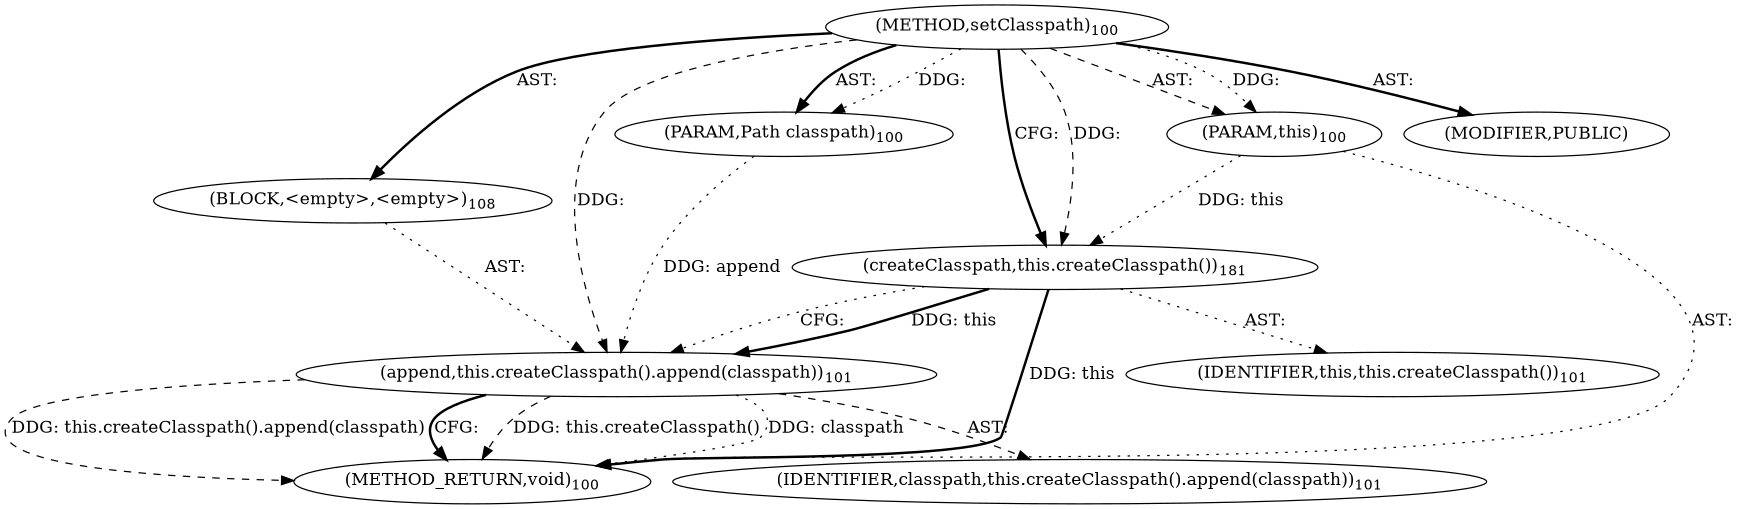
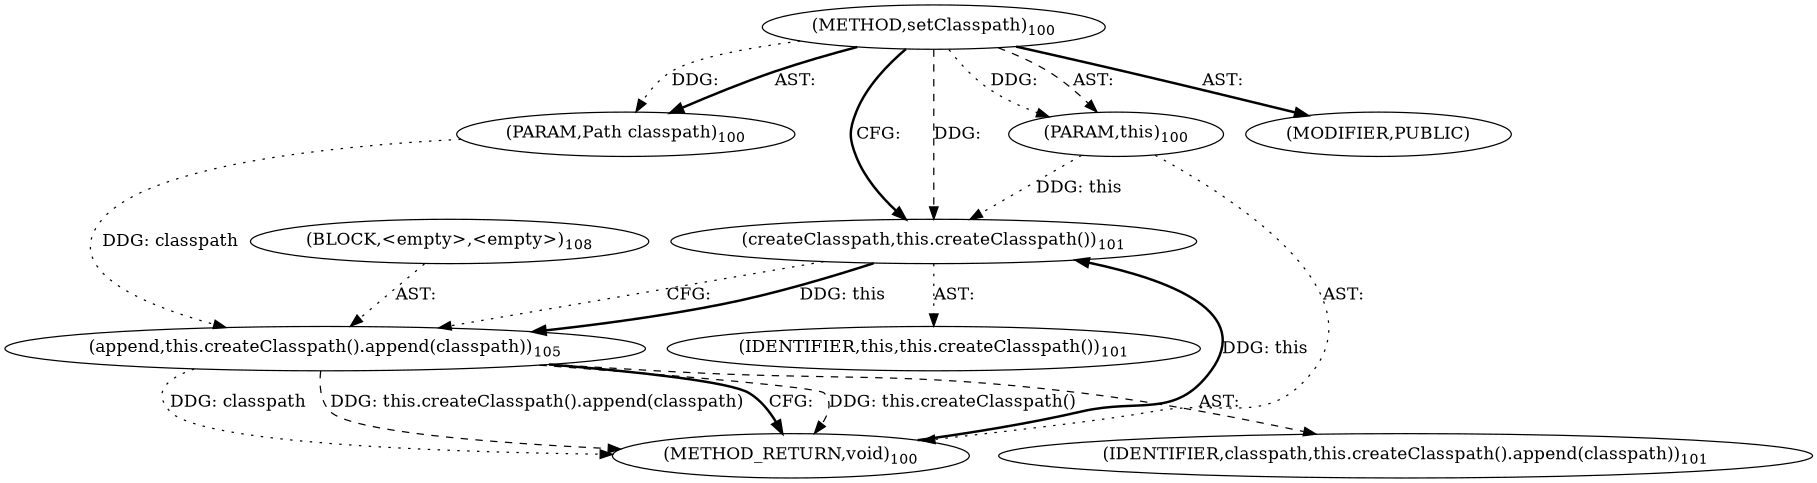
edge "(METHOD,setClasspath)" -> "(BLOCK,<empty>,<empty>)": removed, label "AST:"
edge "(METHOD,setClasspath)" -> "(append,this.createClasspath().append(classpath))": removed, label "DDG:"
node "(createClasspath,this.createClasspath())": text "181" -> "101"
edge "(PARAM,Path classpath)" -> "(append,this.createClasspath().append(classpath))": label "DDG: append" -> "DDG: classpath"
node "(append,this.createClasspath().append(classpath))": text "101" -> "105"
edge "(createClasspath,this.createClasspath())" -> "(METHOD_RETURN,void)": reversed
